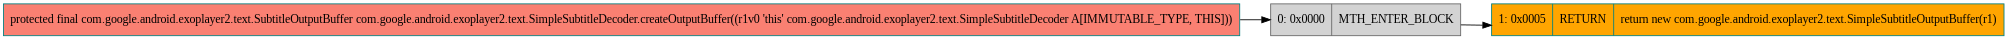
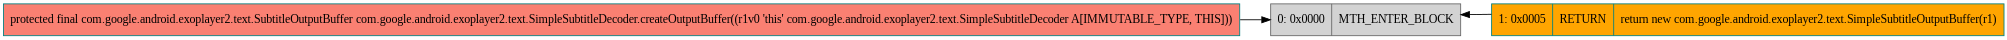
edge "0: 0x0000" -> "1: 0x0005": reversed
